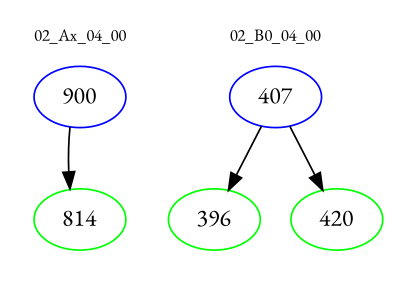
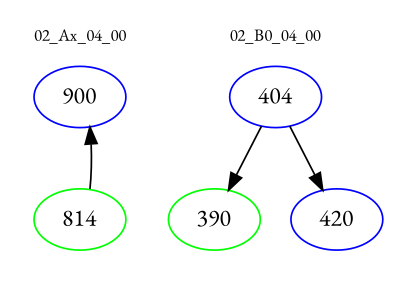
node "407": label "407" -> "404"
edge "900" -> "814": reversed
node "396": label "396" -> "390"
node "420": color green -> blue
